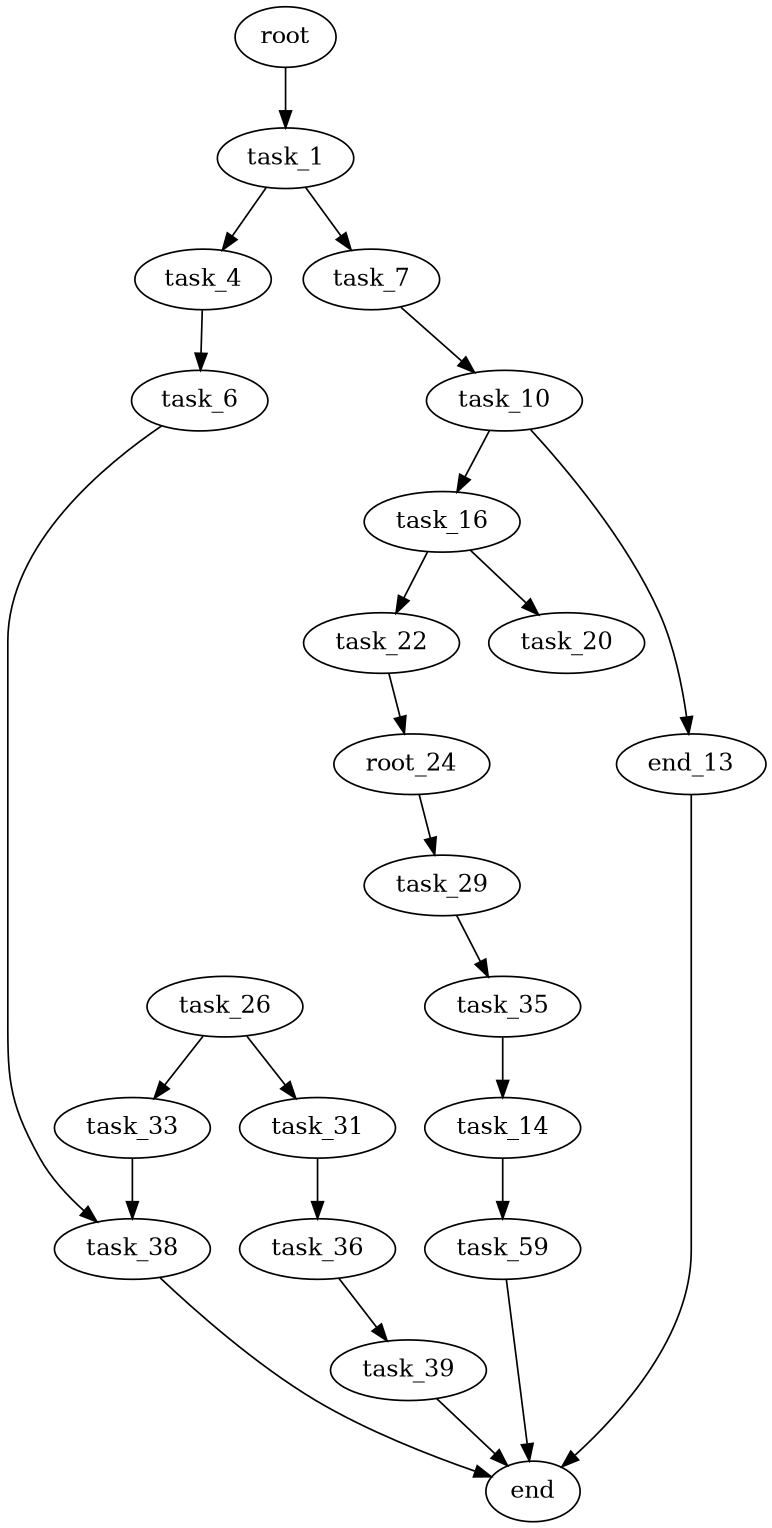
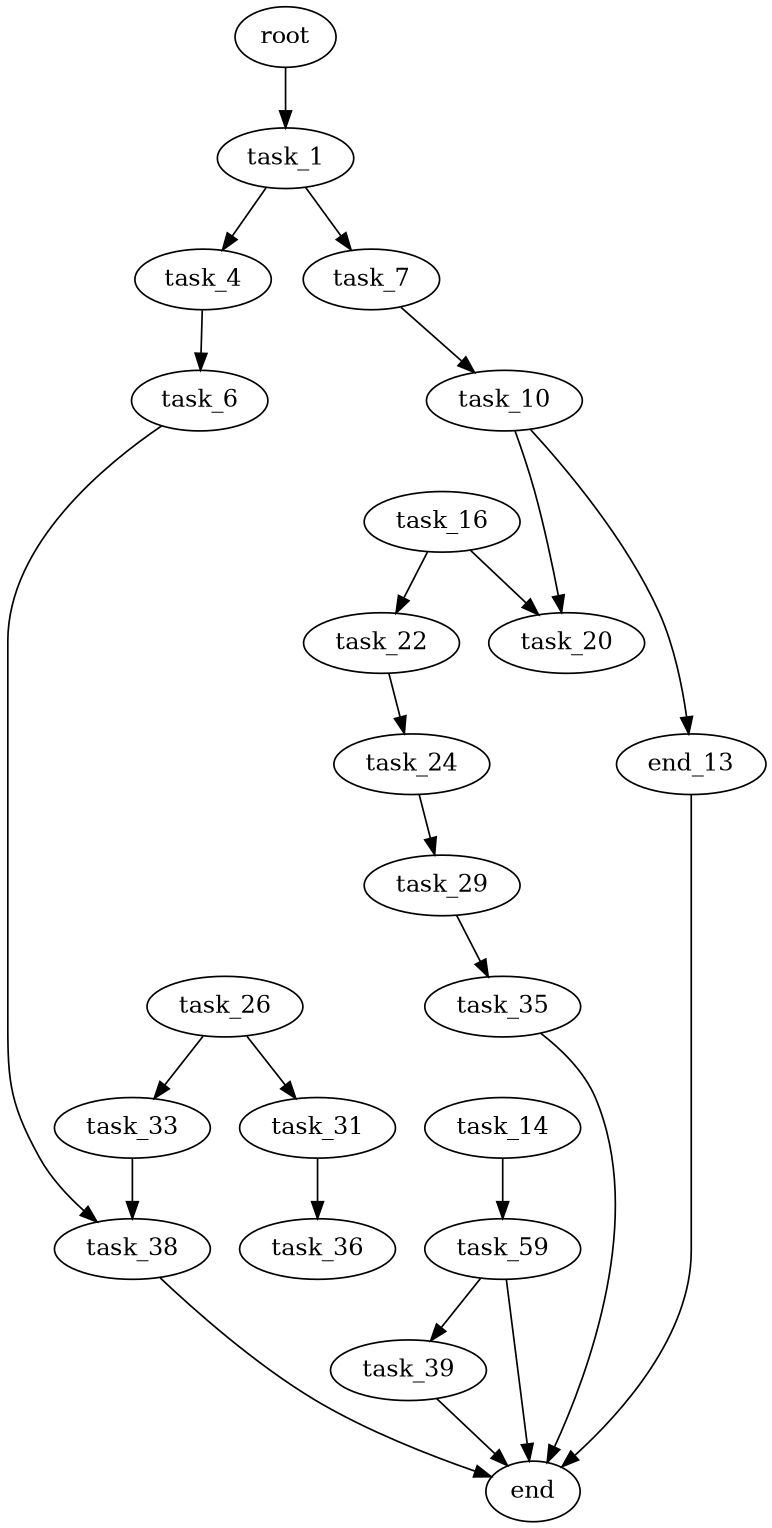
edge "task_10" -> "task_16": now "task_10" -> "task_20"
node "root_24": label "root_24" -> "task_24"
edge "task_35" -> "task_14": now "task_35" -> "end"
edge "task_36" -> "task_39": now "task_59" -> "task_39"
